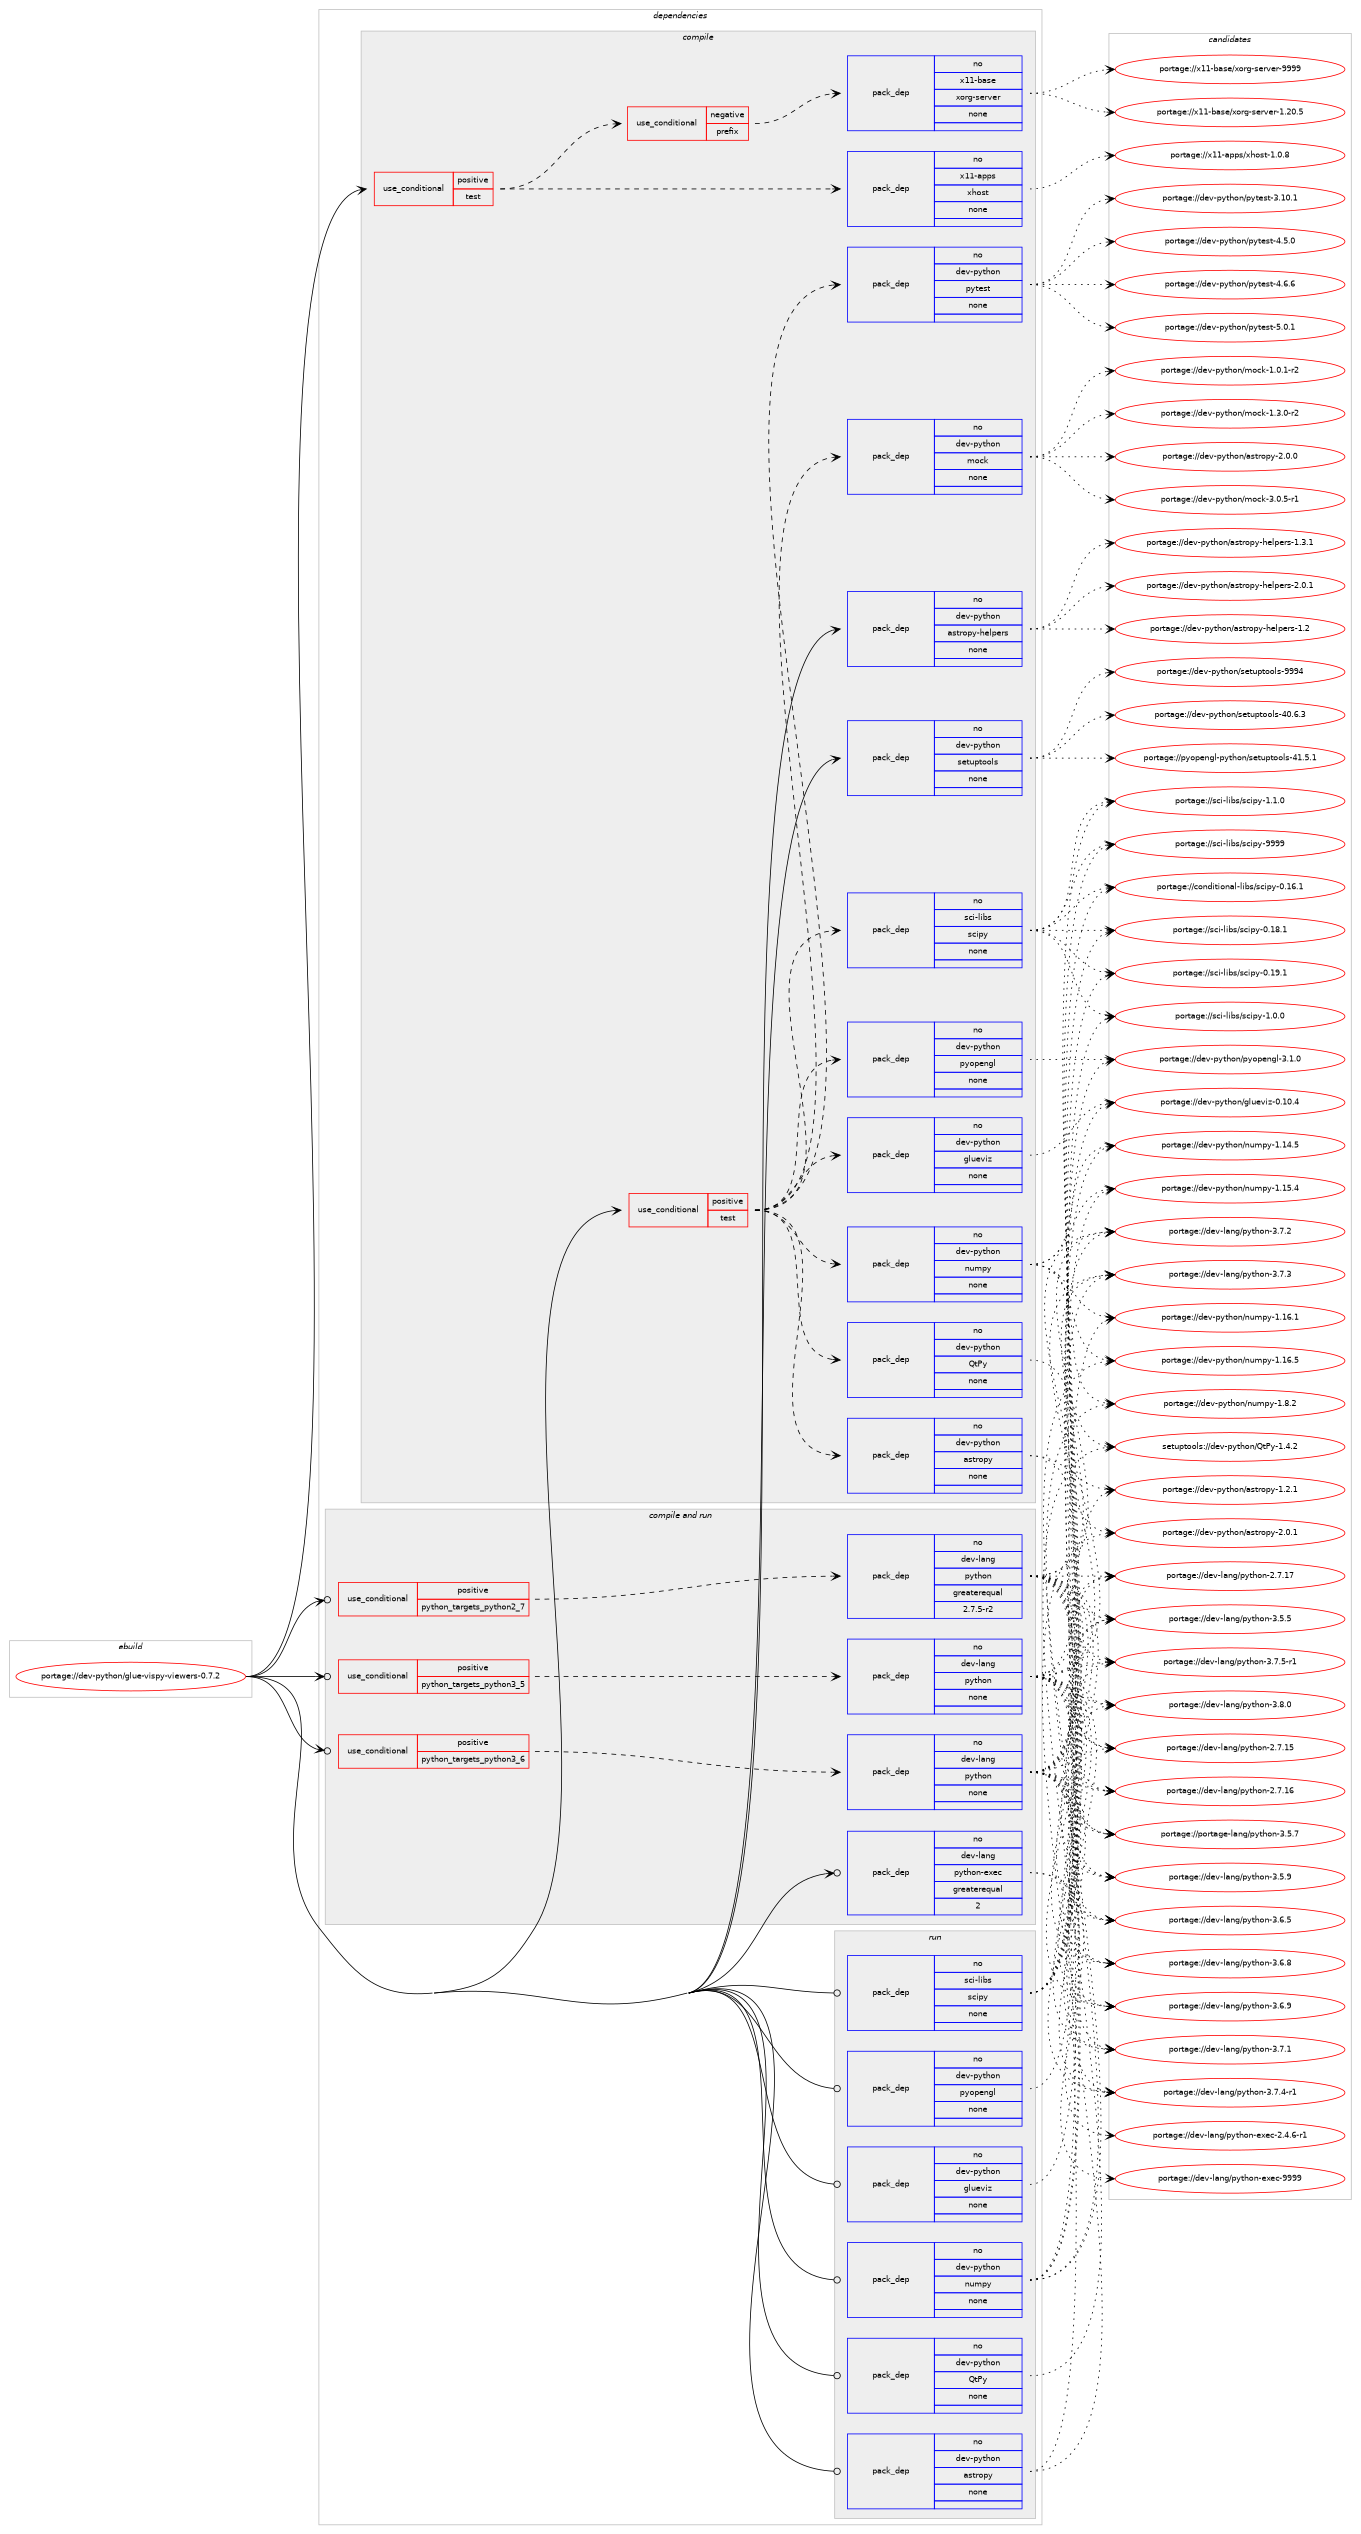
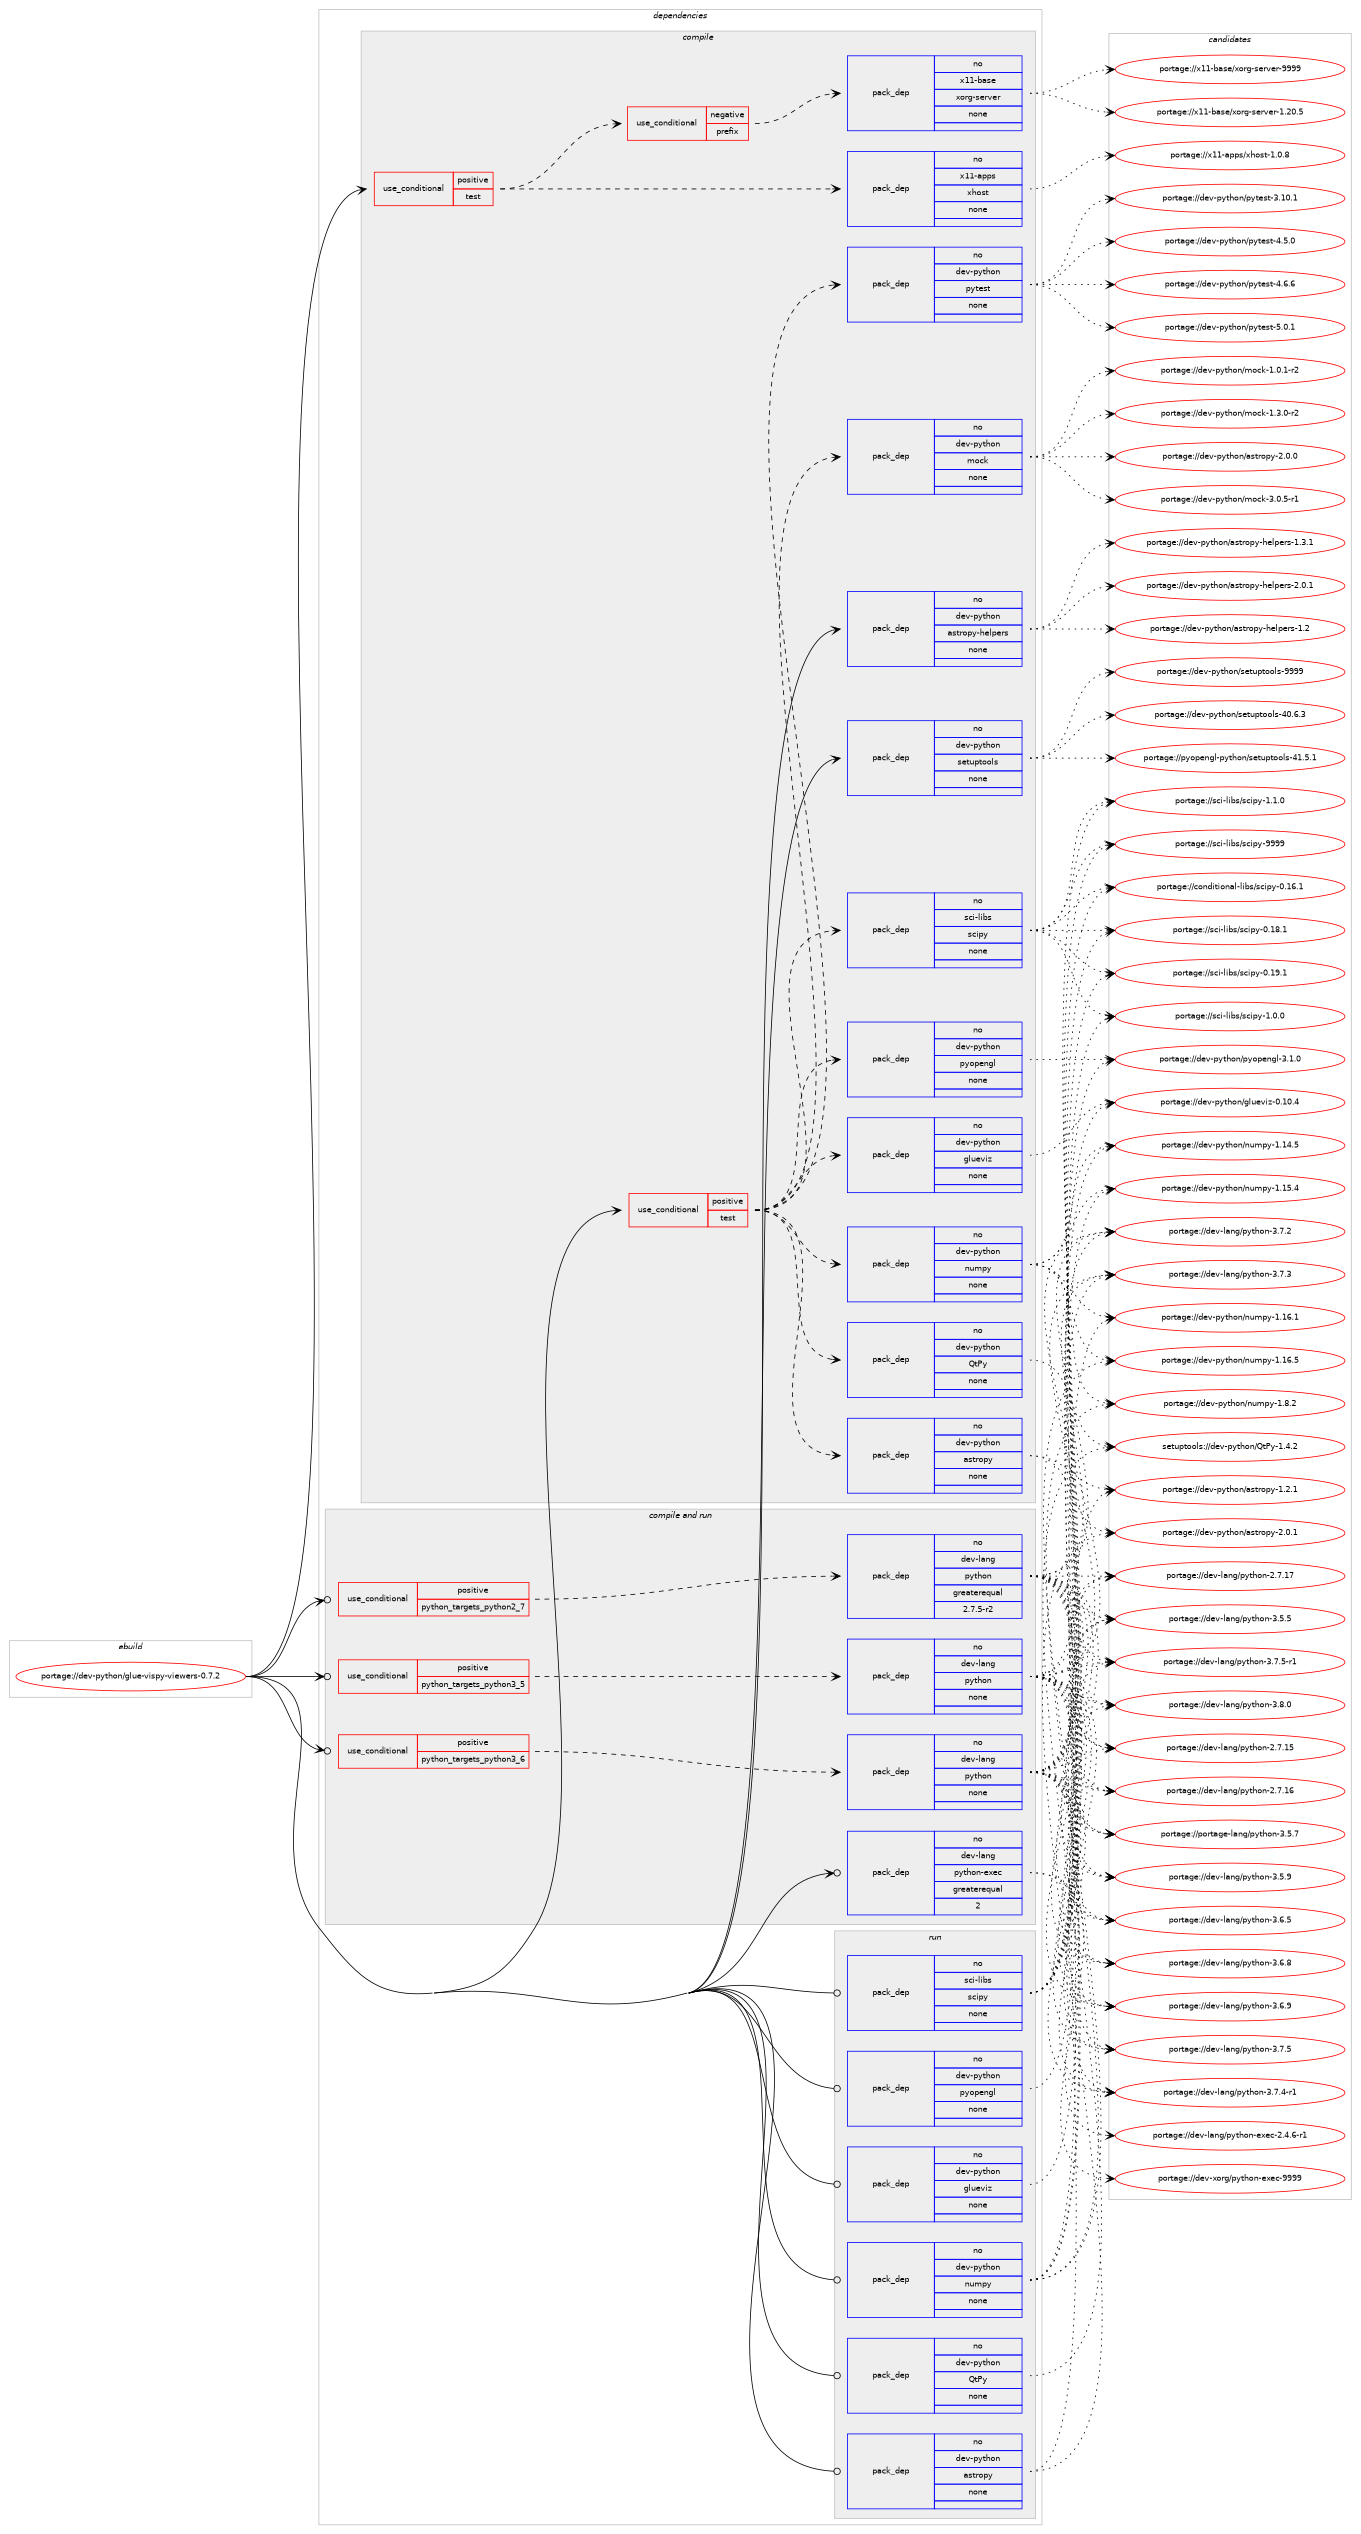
node "portage://dev-python/setuptools-9994": label "portage://dev-python/setuptools-9994" -> "portage://dev-python/setuptools-9999"
node "portage://dev-lang/python-3.7.1": label "portage://dev-lang/python-3.7.1" -> "portage://dev-lang/python-3.7.5"
node "portage://dev-lang/python-exec-9999": label "portage://dev-lang/python-exec-9999" -> "portage://dev-xorg/python-exec-9999"
